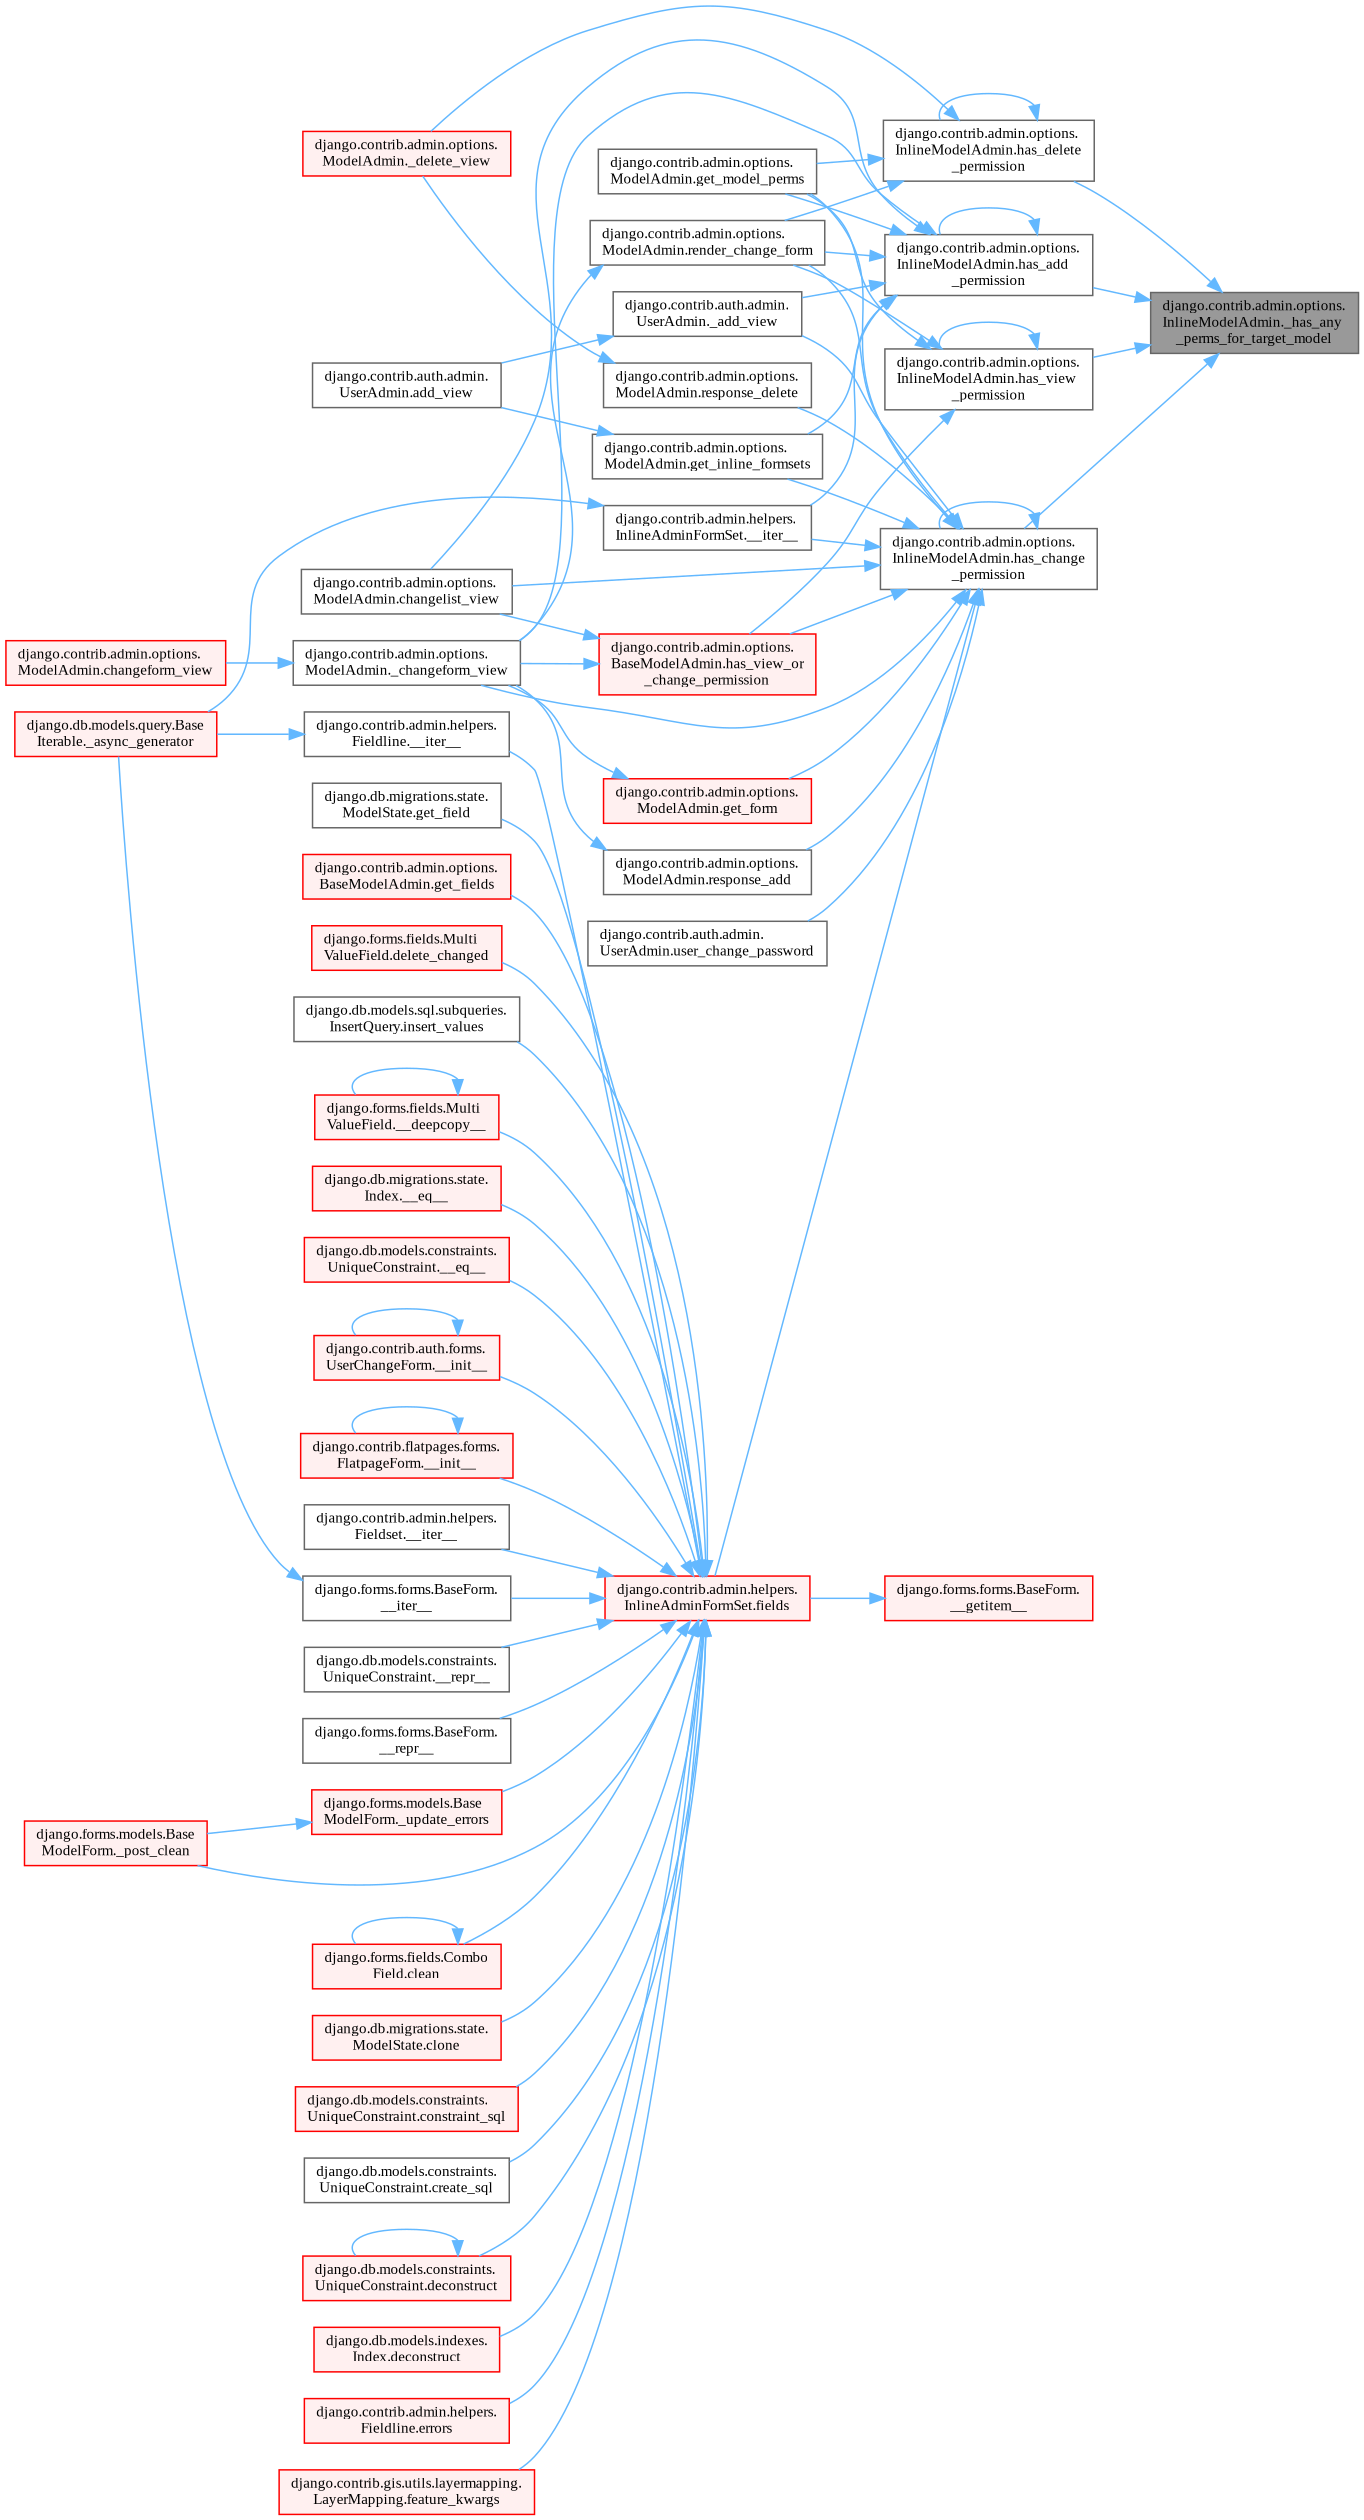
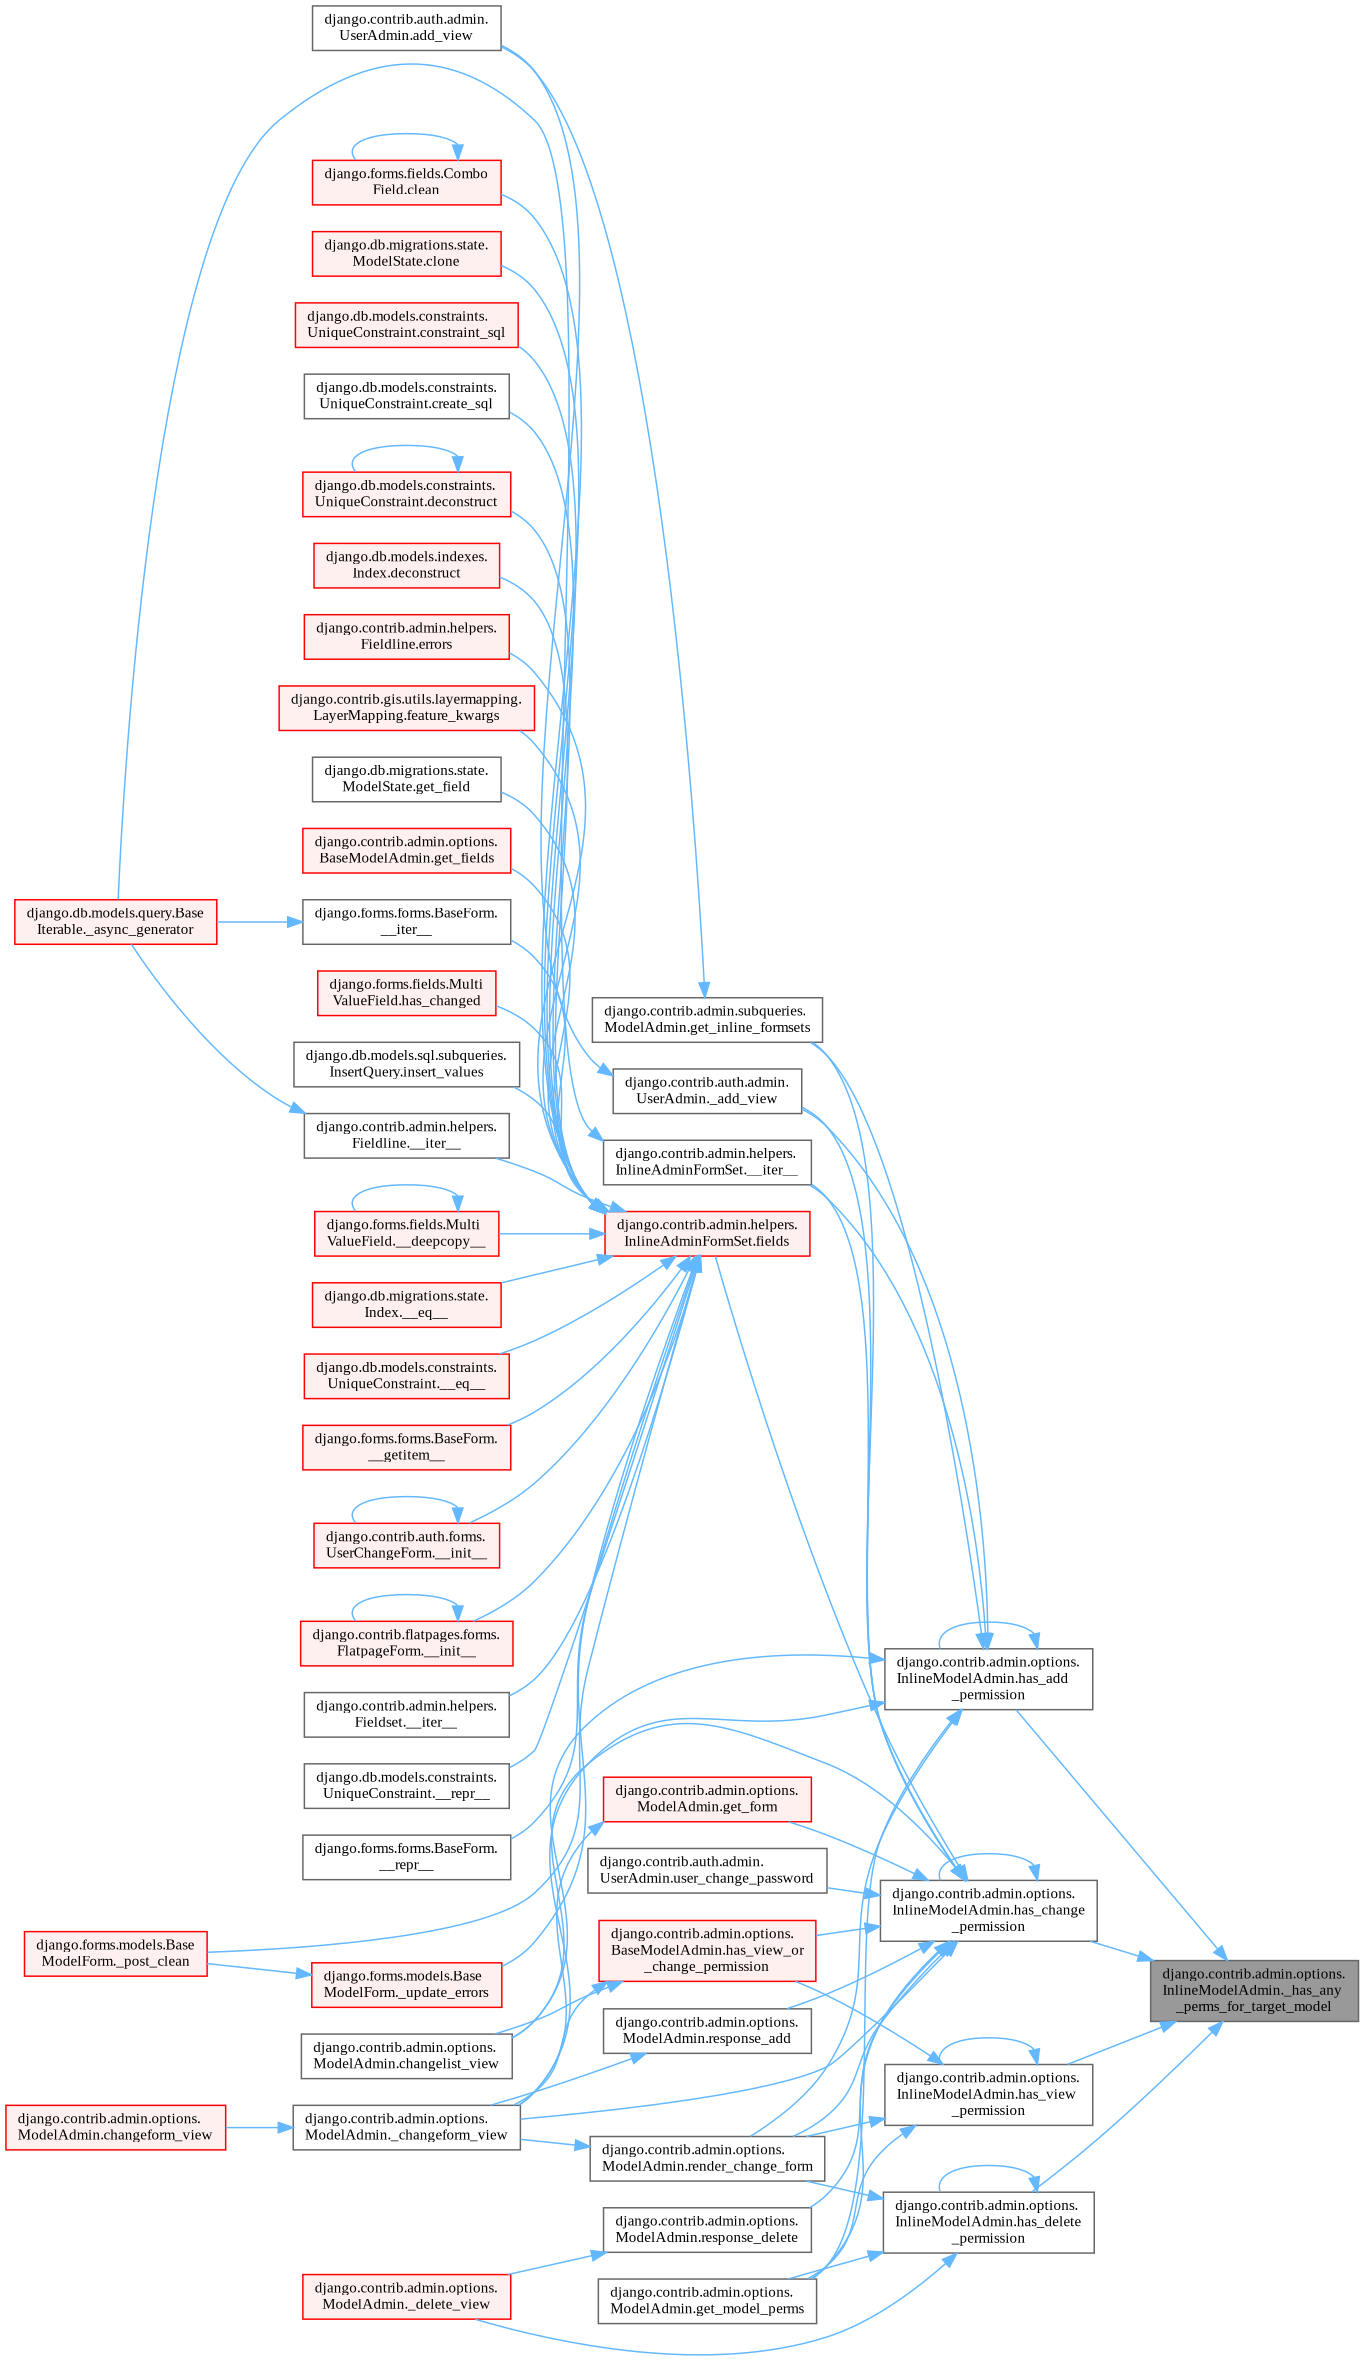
node "django.contrib.admin.options. ModelAdmin.get_inline_formsets": label "django.contrib.admin.options. ModelAdmin.get_inline_formsets" -> "django.contrib.admin.subqueries. ModelAdmin.get_inline_formsets"
node "django.forms.fields.Multi ValueField.delete_changed": label "django.forms.fields.Multi ValueField.delete_changed" -> "django.forms.fields.Multi ValueField.has_changed"
edge "django.contrib.admin.helpers. InlineAdminFormSet.fields" -> "django.forms.forms.BaseForm. __getitem__": reversed
